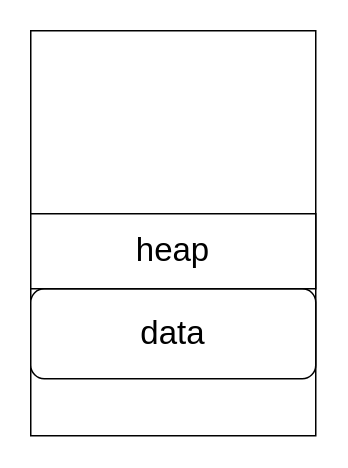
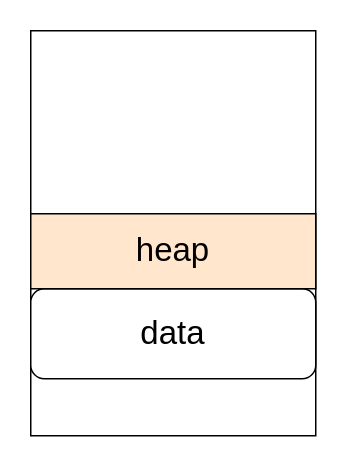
node "heap": fillcolor #ffffff -> #ffe6cc
